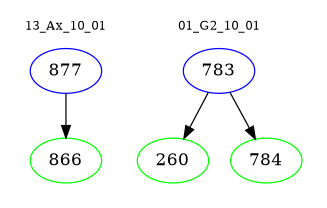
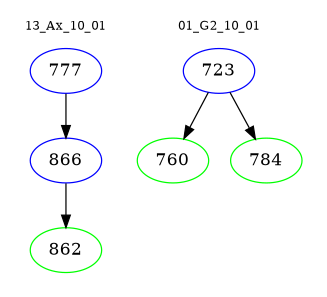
node "877": label "877" -> "777"
node "783": label "783" -> "723"
node "866": color green -> blue
node "260": label "260" -> "760"
node "862": added
